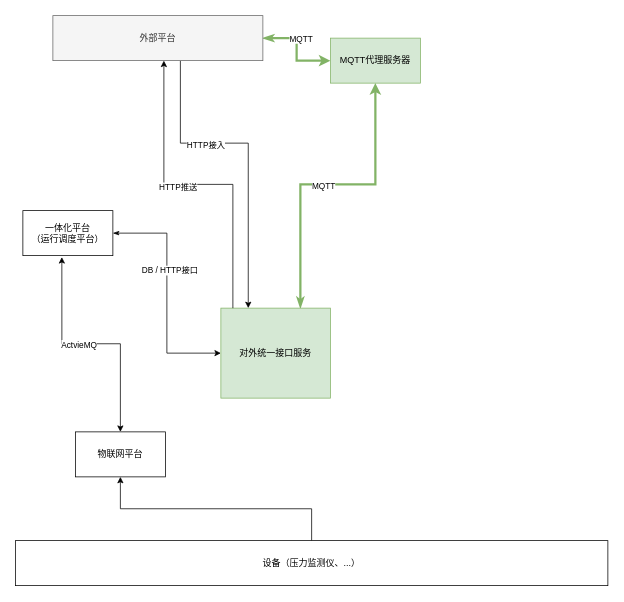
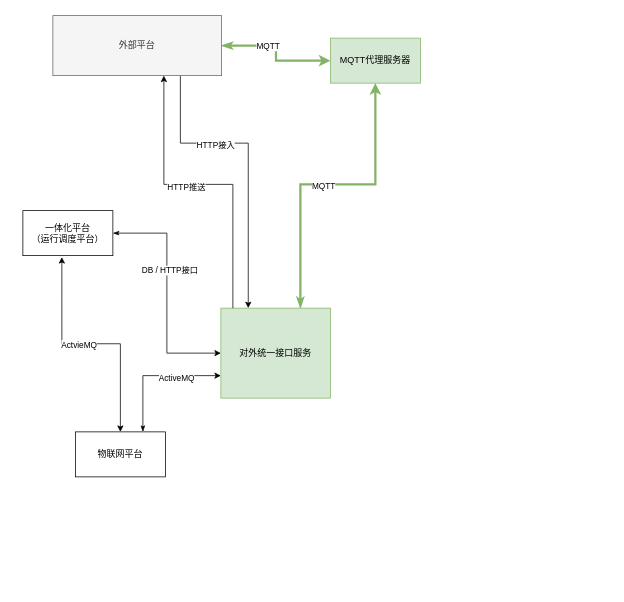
node "外部平台": size 210x45 -> 169x60
edge "对外统一接口服务" -- "物联网平台": added, label "ActiveMQ"
edge "设备（压力监测仪、...）" -> "物联网平台": removed
node "设备（压力监测仪、...）": removed
